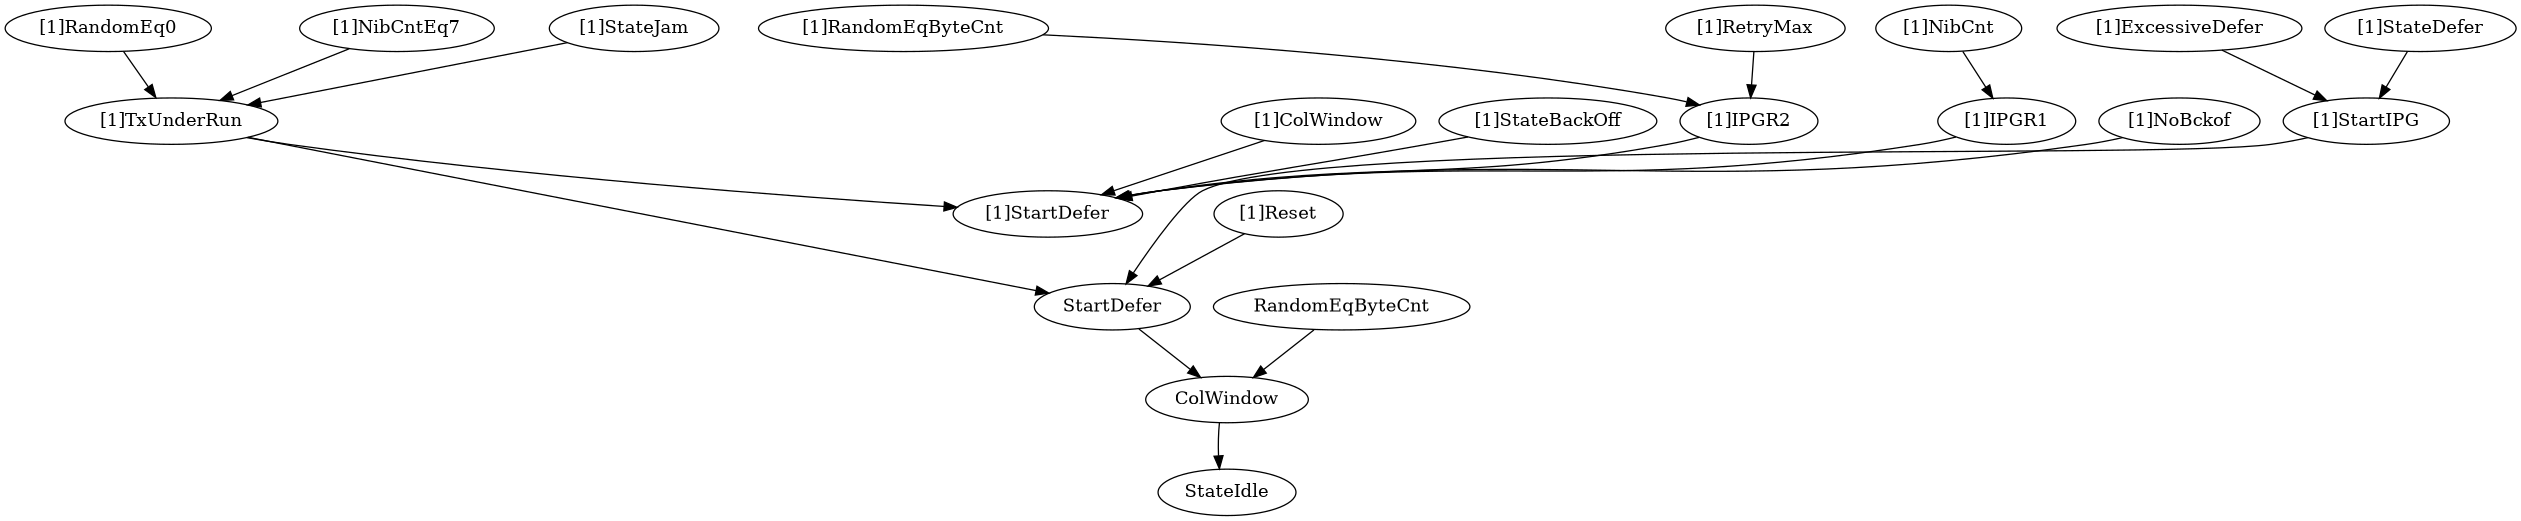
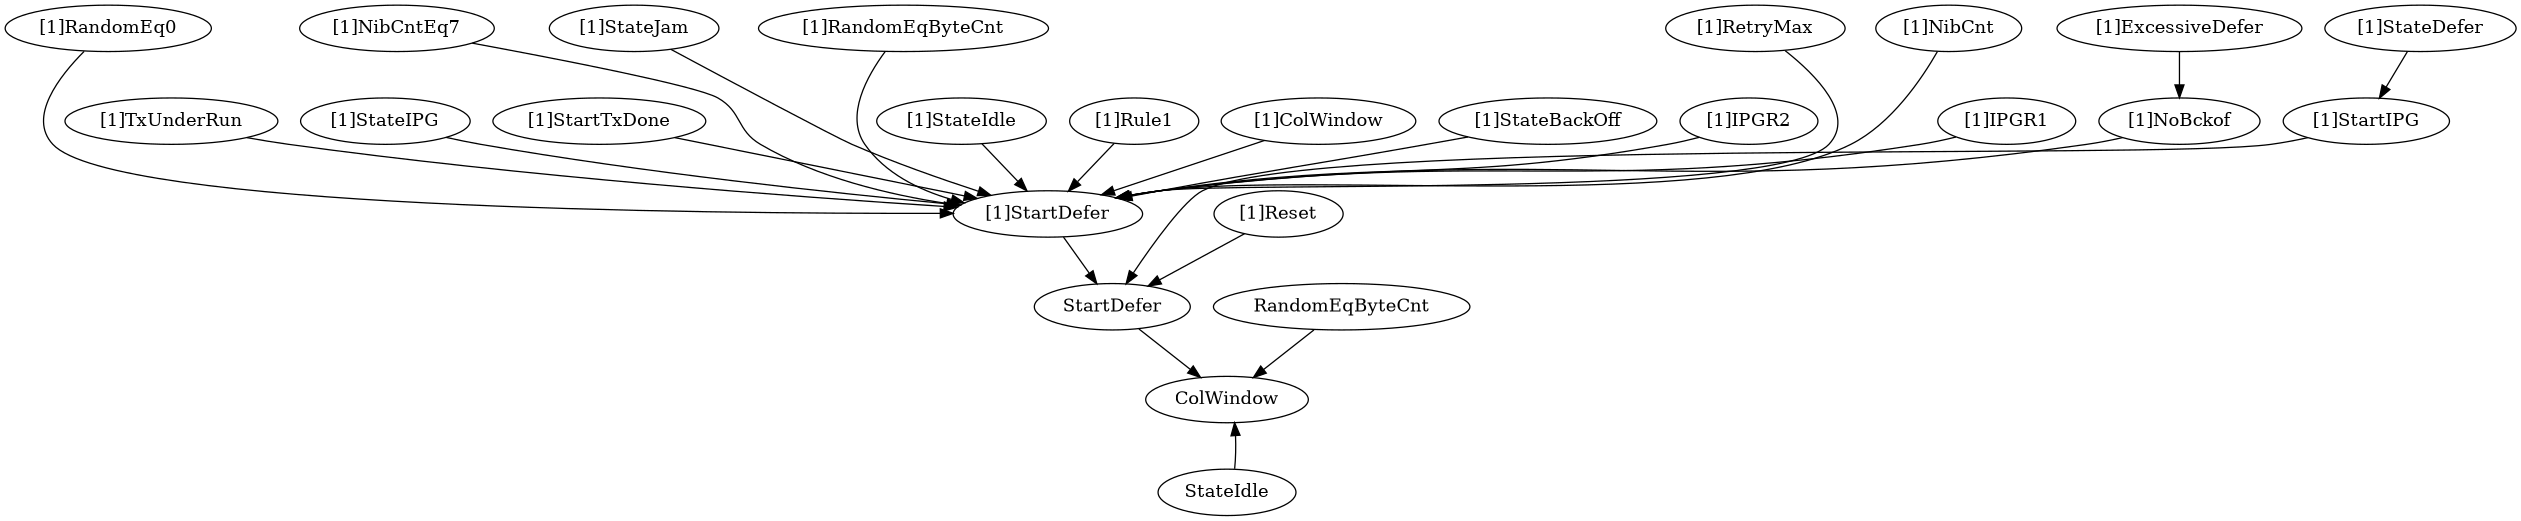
edge "[1]RandomEqByteCnt" -> "[1]IPGR2": now "[1]RandomEqByteCnt" -> "[1]StartDefer"
edge "[1]RetryMax" -> "[1]IPGR2": now "[1]RetryMax" -> "[1]StartDefer"
edge "[1]RandomEq0" -> "[1]TxUnderRun": now "[1]RandomEq0" -> "[1]StartDefer"
edge "[1]NibCnt" -> "[1]IPGR1": now "[1]NibCnt" -> "[1]StartDefer"
edge "[1]NibCntEq7" -> "[1]TxUnderRun": now "[1]NibCntEq7" -> "[1]StartDefer"
edge "[1]StateJam" -> "[1]TxUnderRun": now "[1]StateJam" -> "[1]StartDefer"
edge "[1]ExcessiveDefer" -> "[1]StartIPG": now "[1]ExcessiveDefer" -> "[1]NoBckof"
node "[1]StateIPG": added
node "[1]StartTxDone": added
node "[1]StateIdle": added
node "[1]Rule1": added
edge "[1]TxUnderRun" -> "StartDefer": now "[1]StartDefer" -> "StartDefer"
edge "ColWindow" -> "StateIdle": reversed
